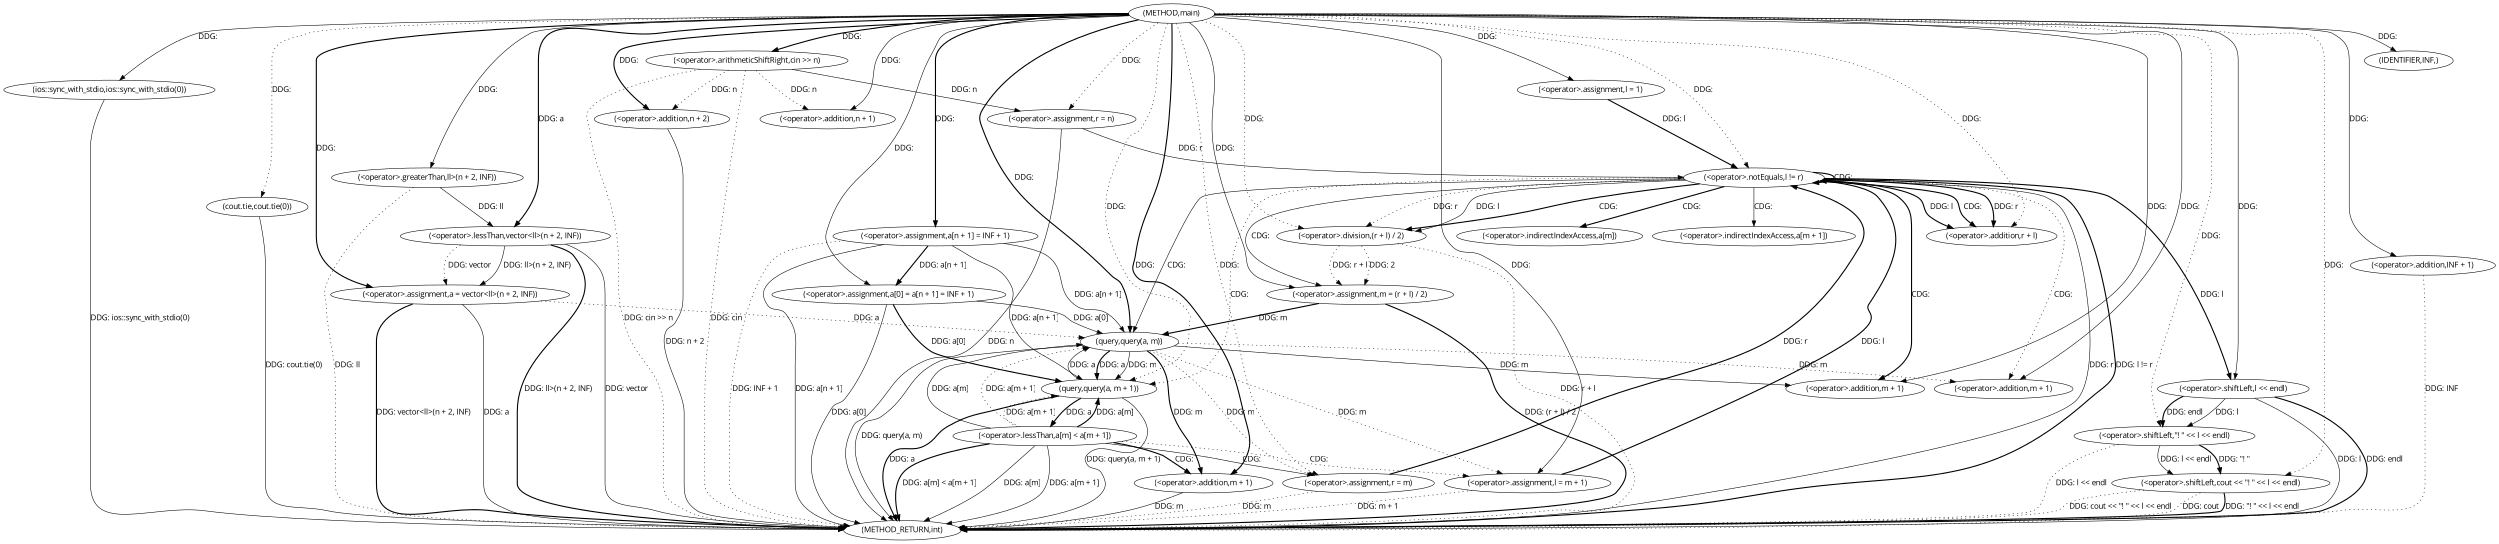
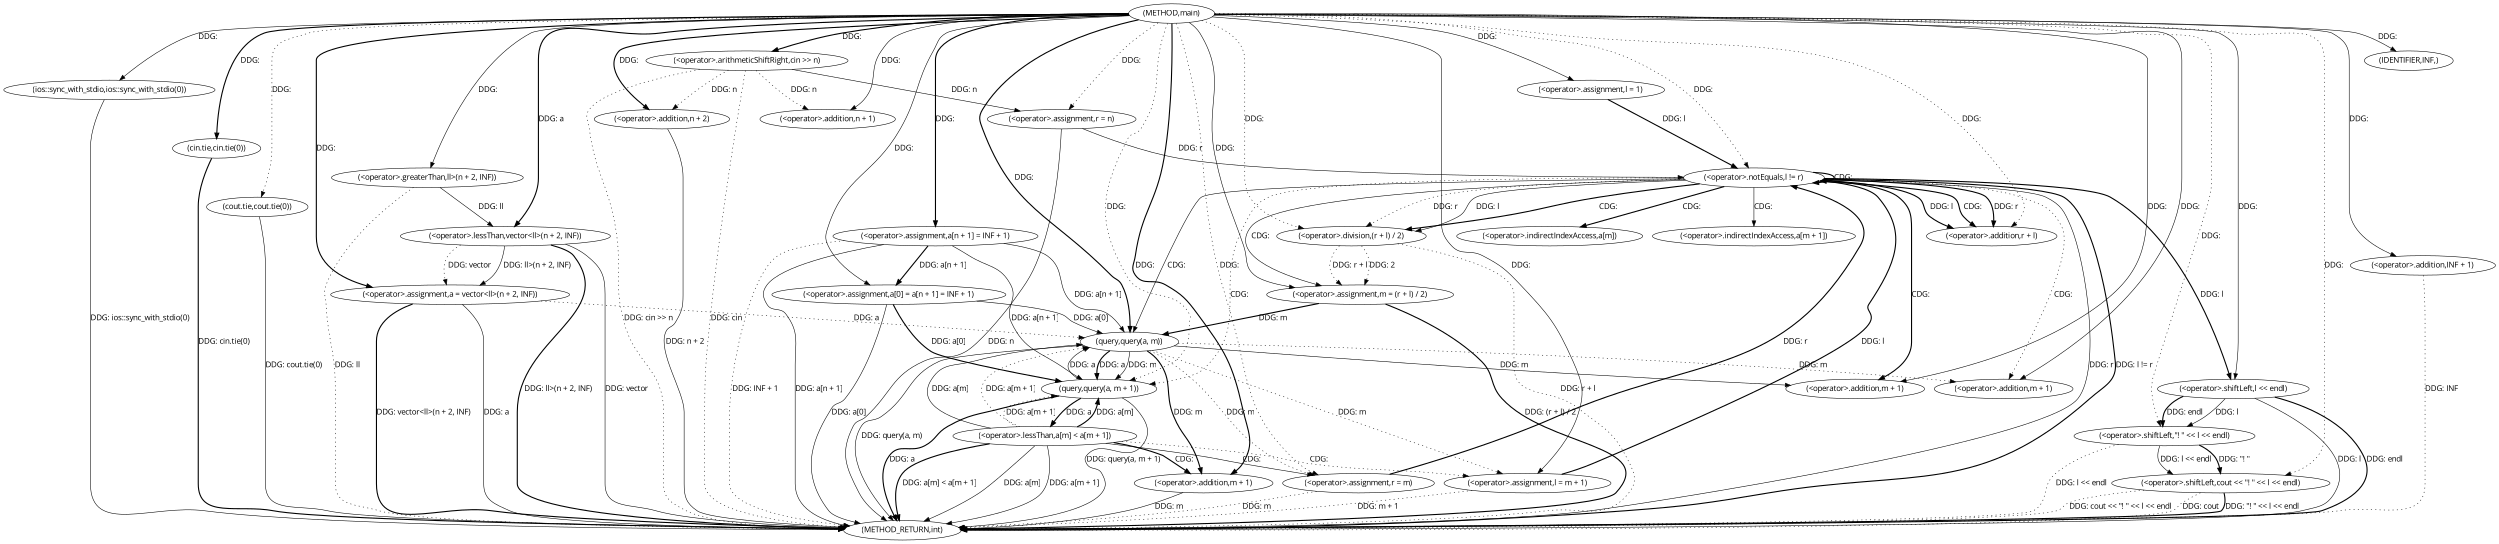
node "(cin.tie,cin.tie(0))": added
